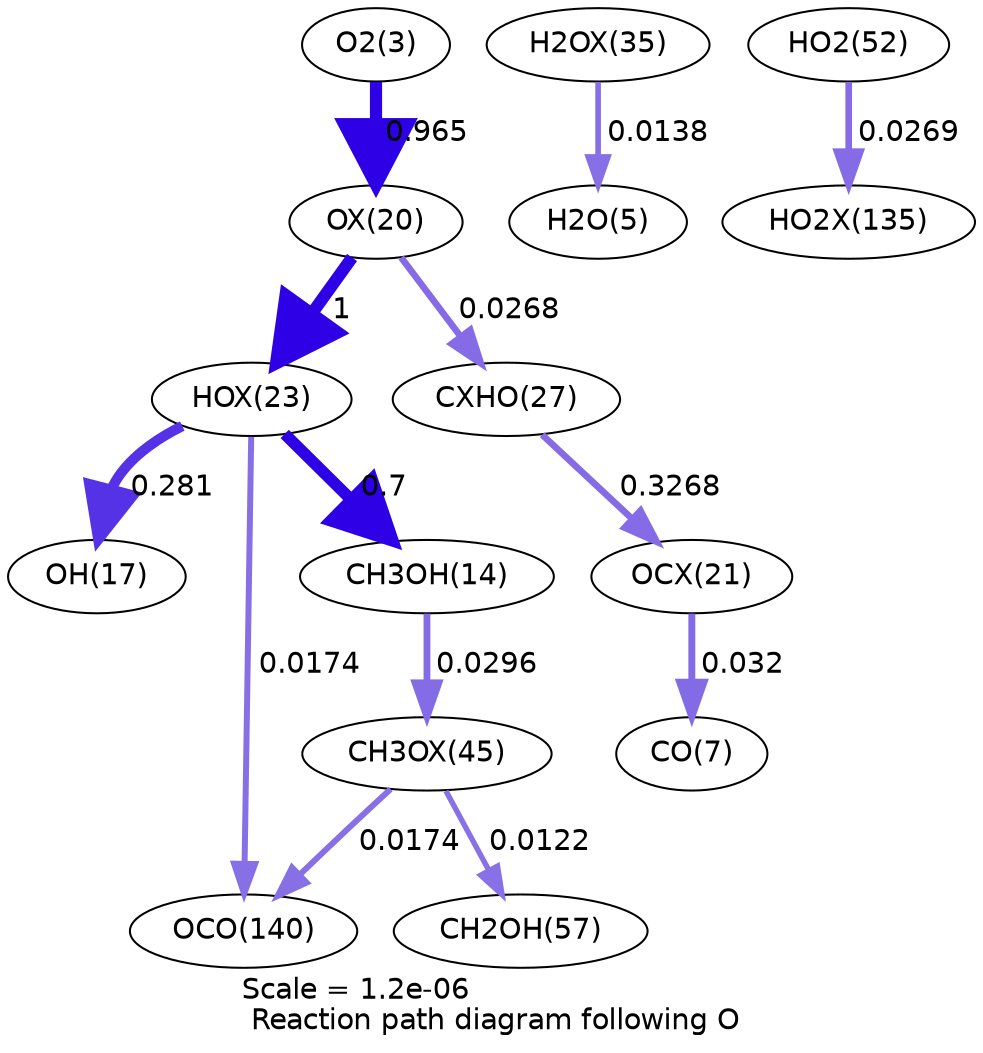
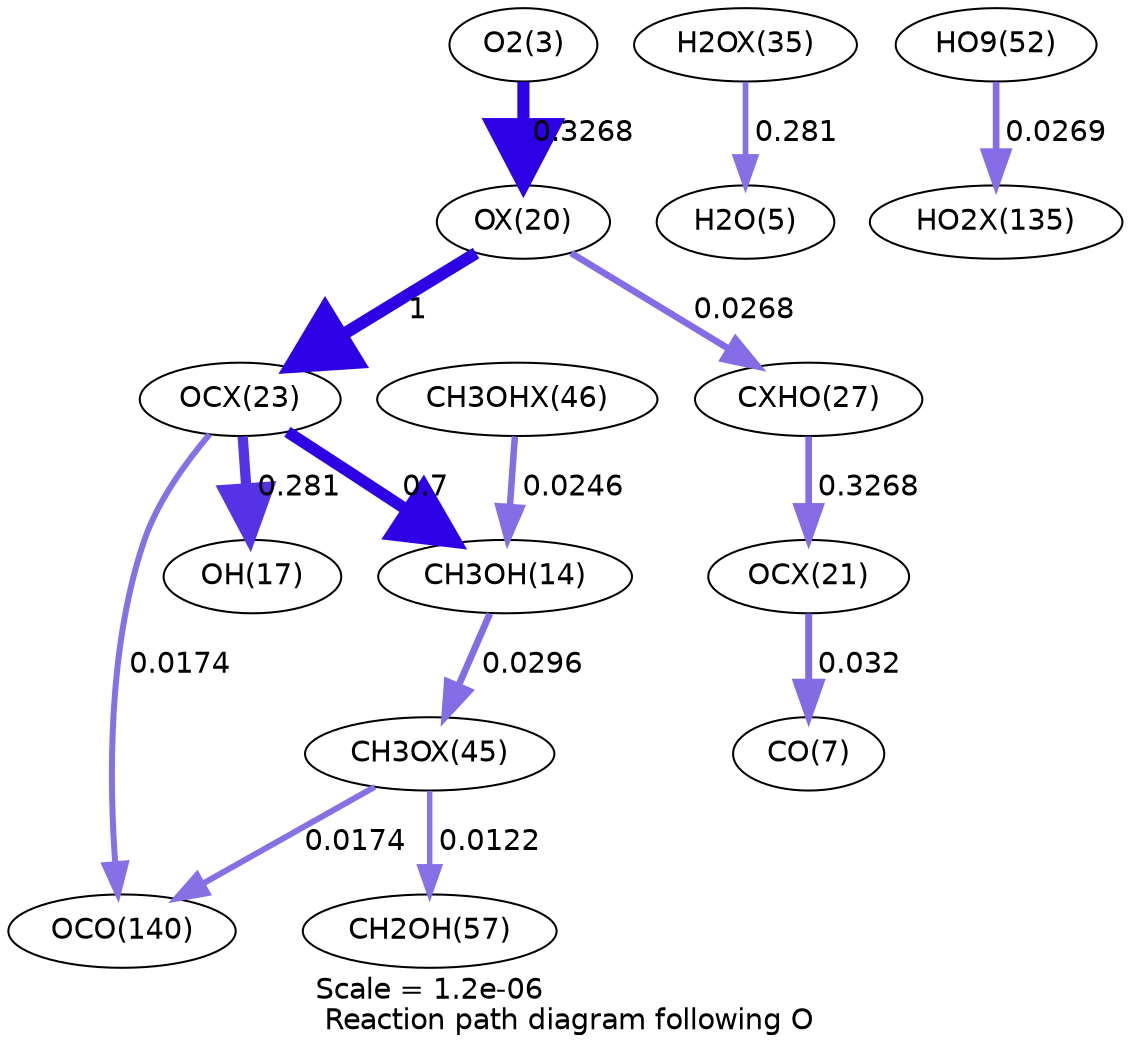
node "HO2(52)": label "HO2(52)" -> "HO9(52)"
edge "O2(3)" -> "OX(20)": label " 0.965" -> " 0.3268"
edge "H2OX(35)" -> "H2O(5)": label " 0.0138" -> " 0.281"
node "HOX(23)": label "HOX(23)" -> "OCX(23)"
node "CH3OHX(46)": added
